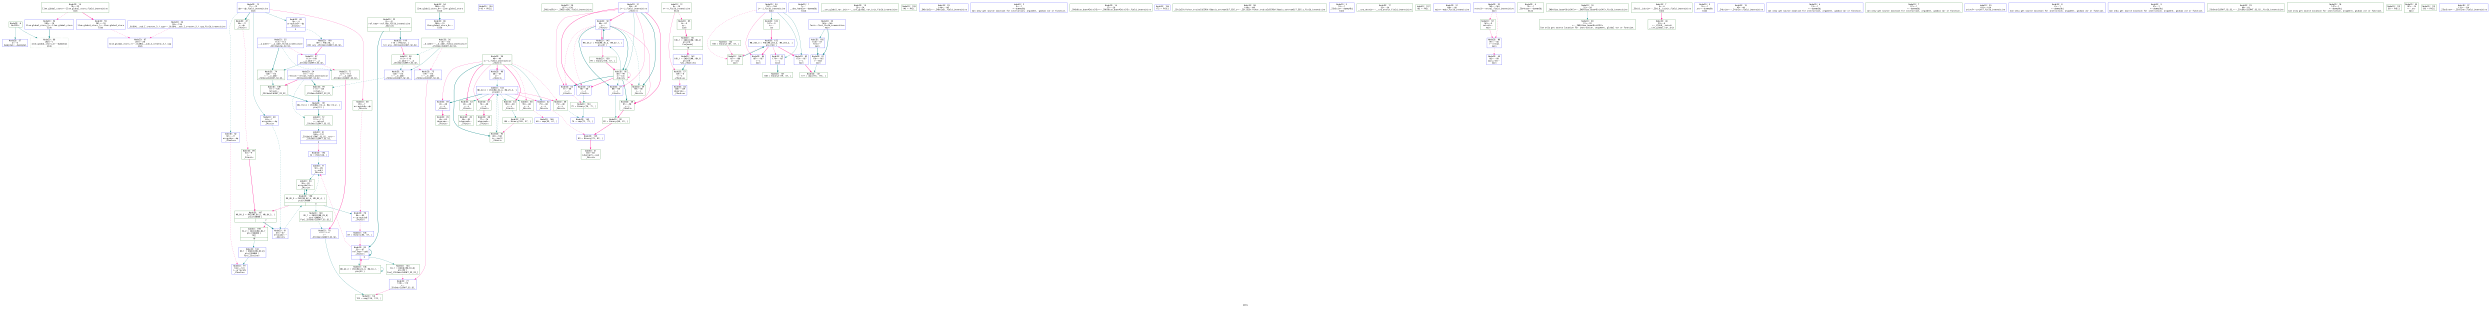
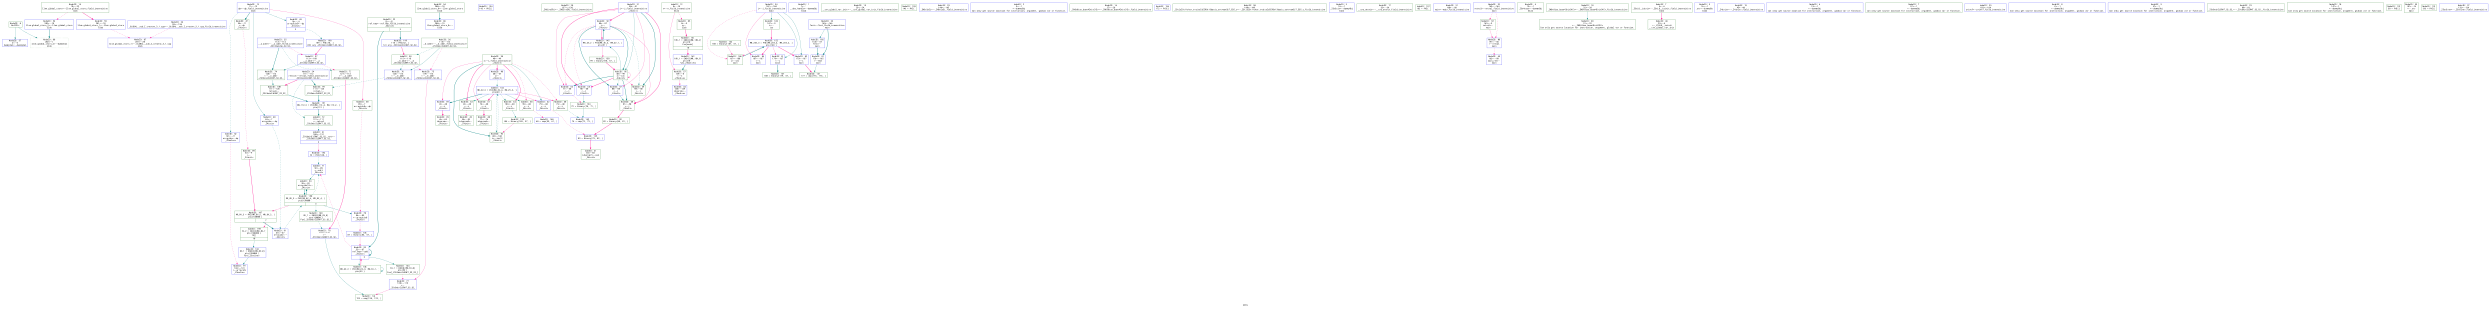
edge "NodeID: 67" -> "NodeID: 133": now "NodeID: 67" -> "NodeID: 68"
